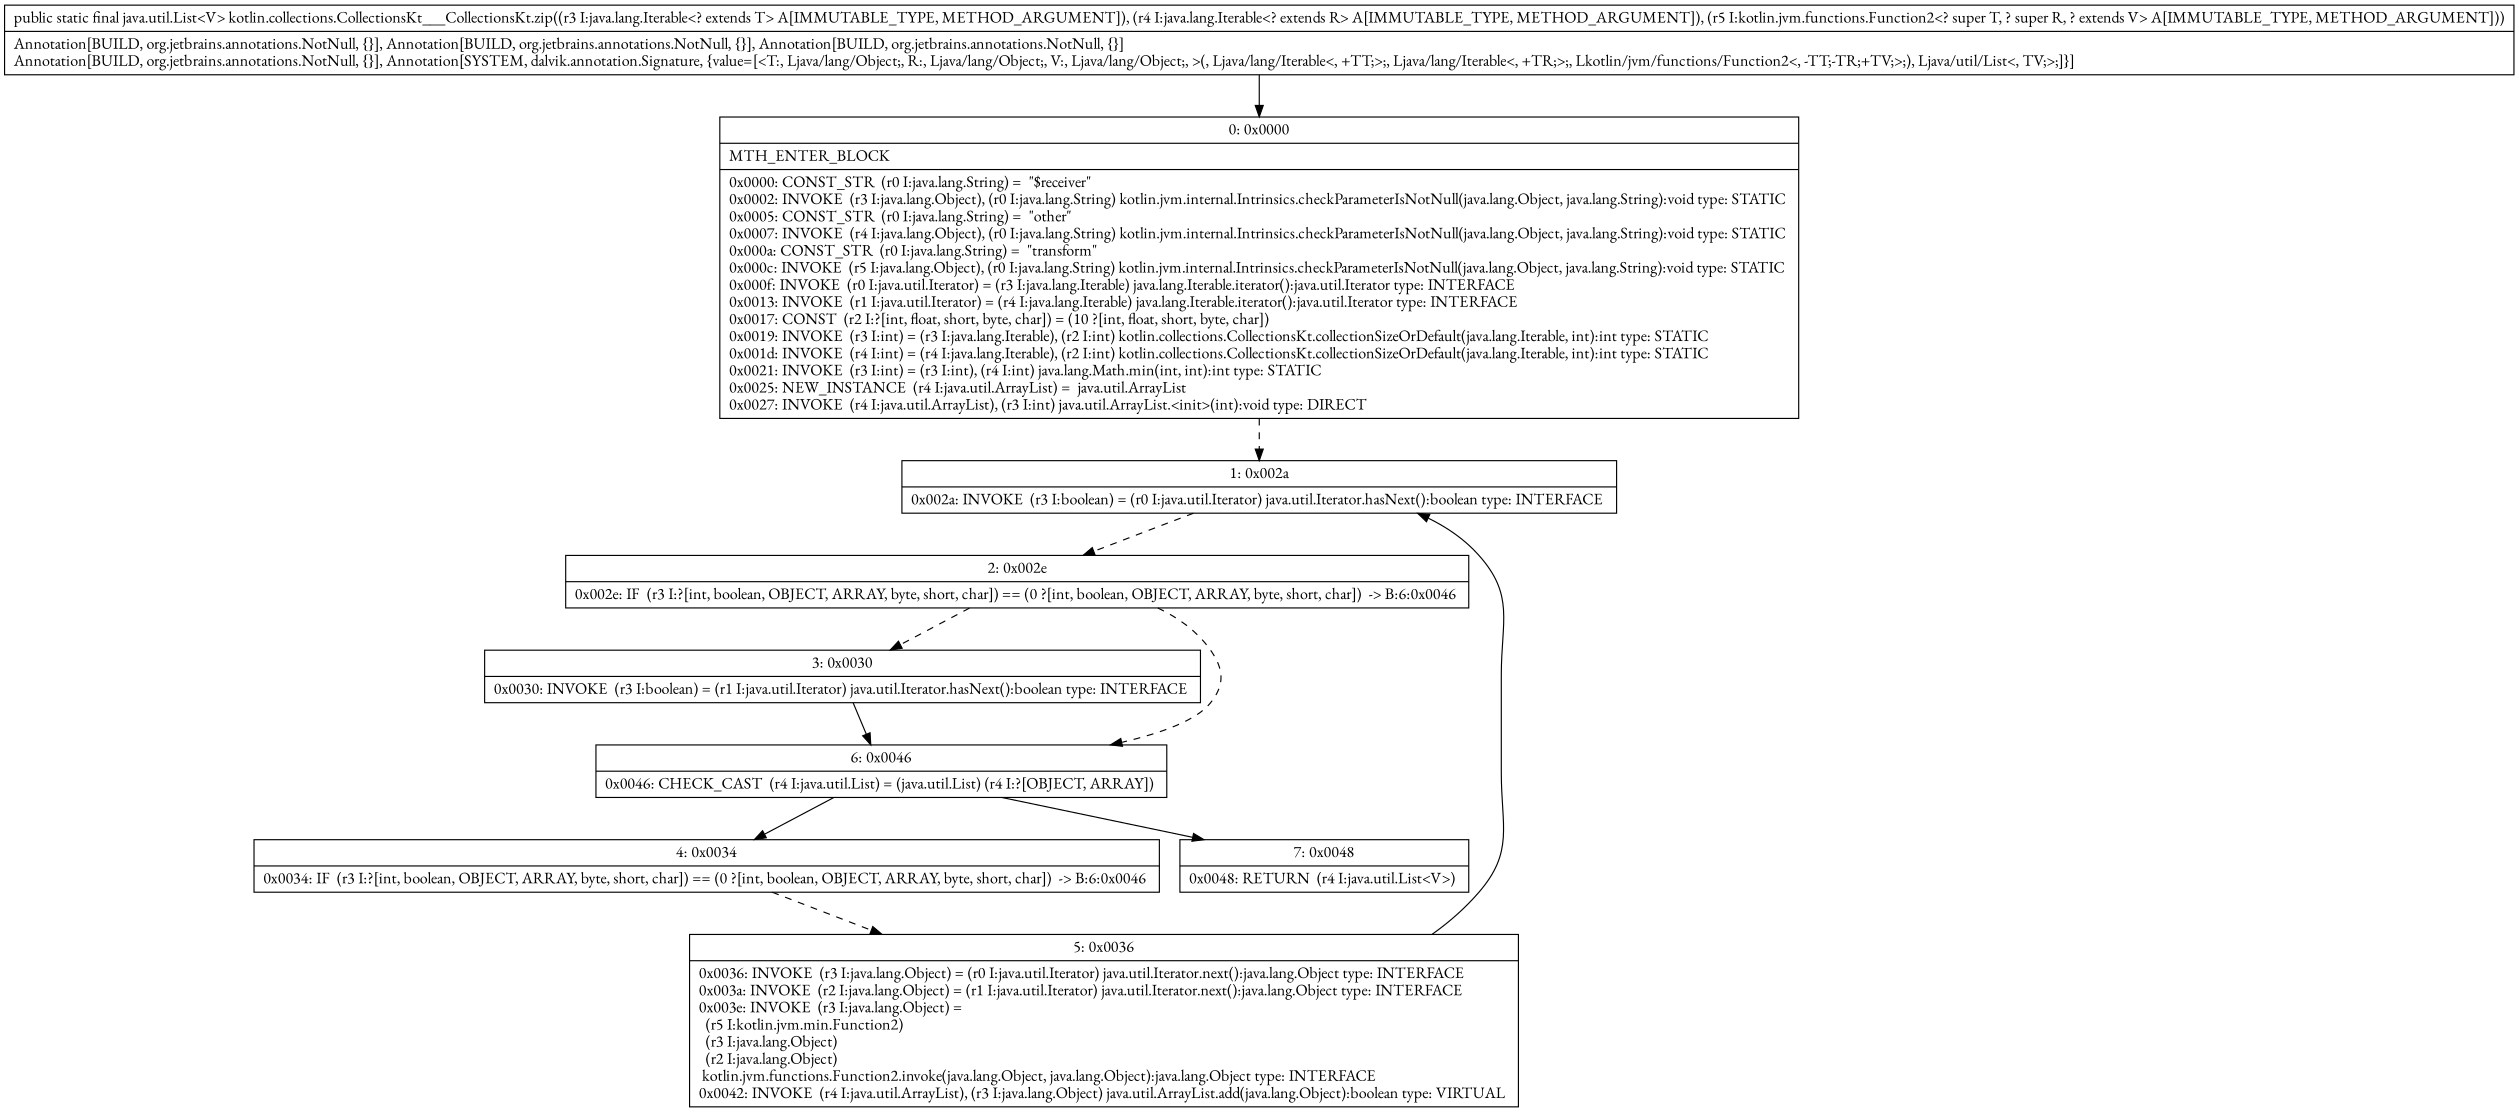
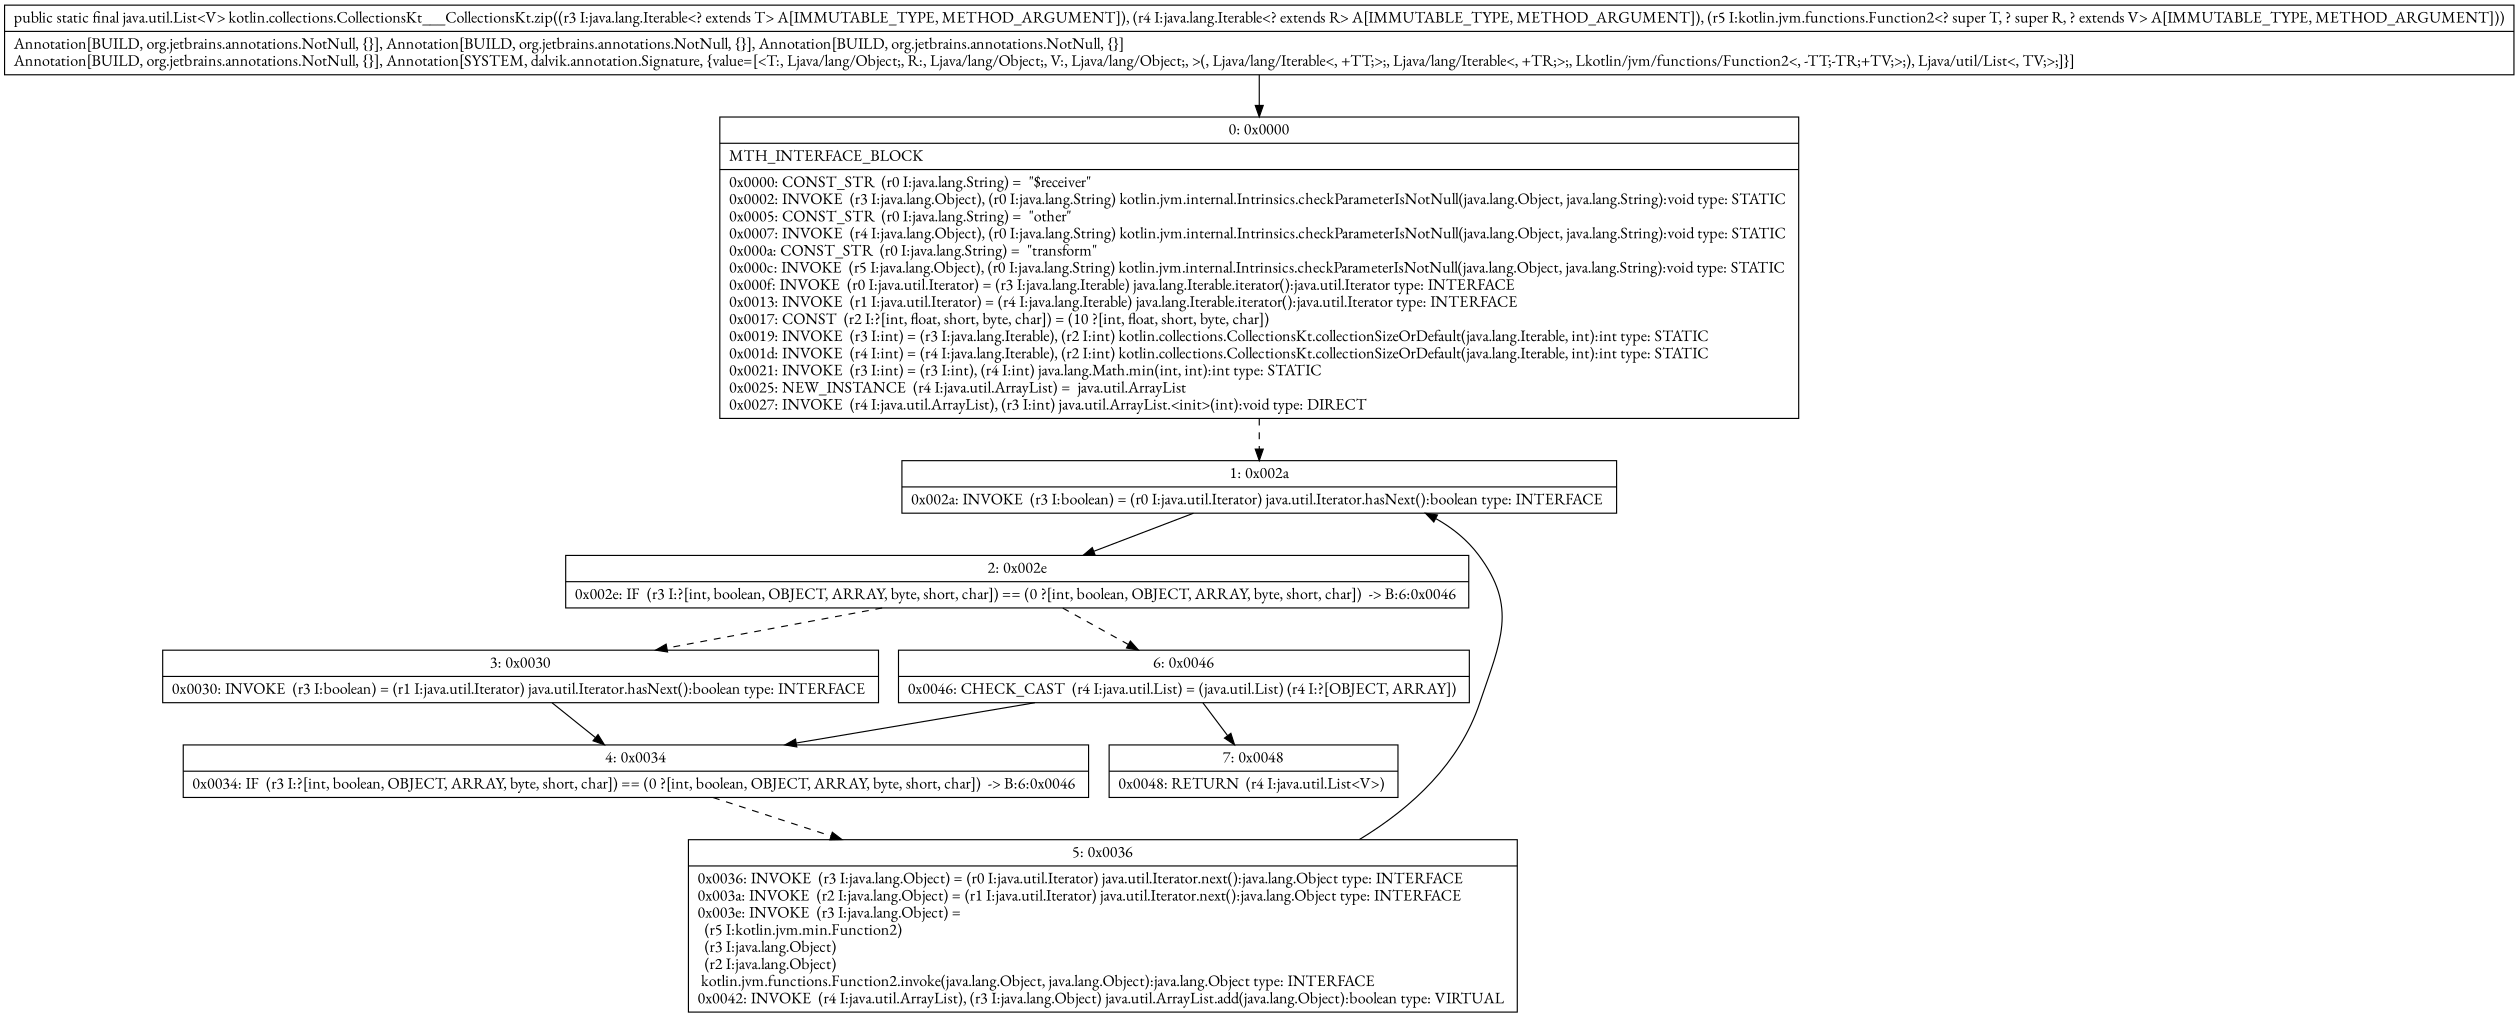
node "0: 0x0000": text "MTH_ENTER_BLOCK" -> "MTH_INTERFACE_BLOCK"
edge "1: 0x002a" -> "2: 0x002e": style dashed -> solid
edge "3: 0x0030" -> "6: 0x0046": now "3: 0x0030" -> "4: 0x0034"
